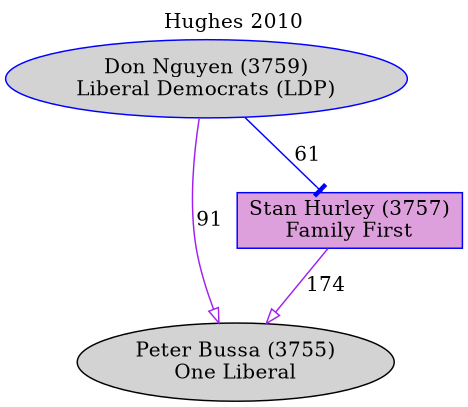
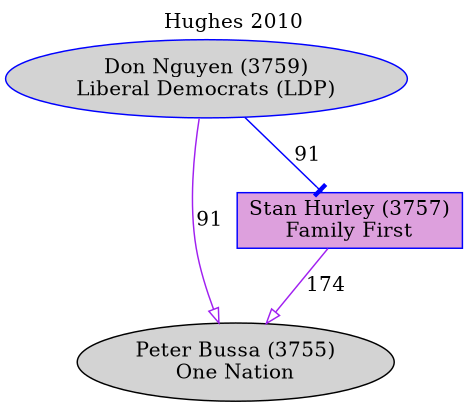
edge "Don Nguyen (3759) Liberal Democrats (LDP)" -> "Stan Hurley (3757) Family First": label "61" -> "91"
node "Peter Bussa (3755) One Liberal": label "Peter Bussa (3755) One Liberal" -> "Peter Bussa (3755) One Nation"
